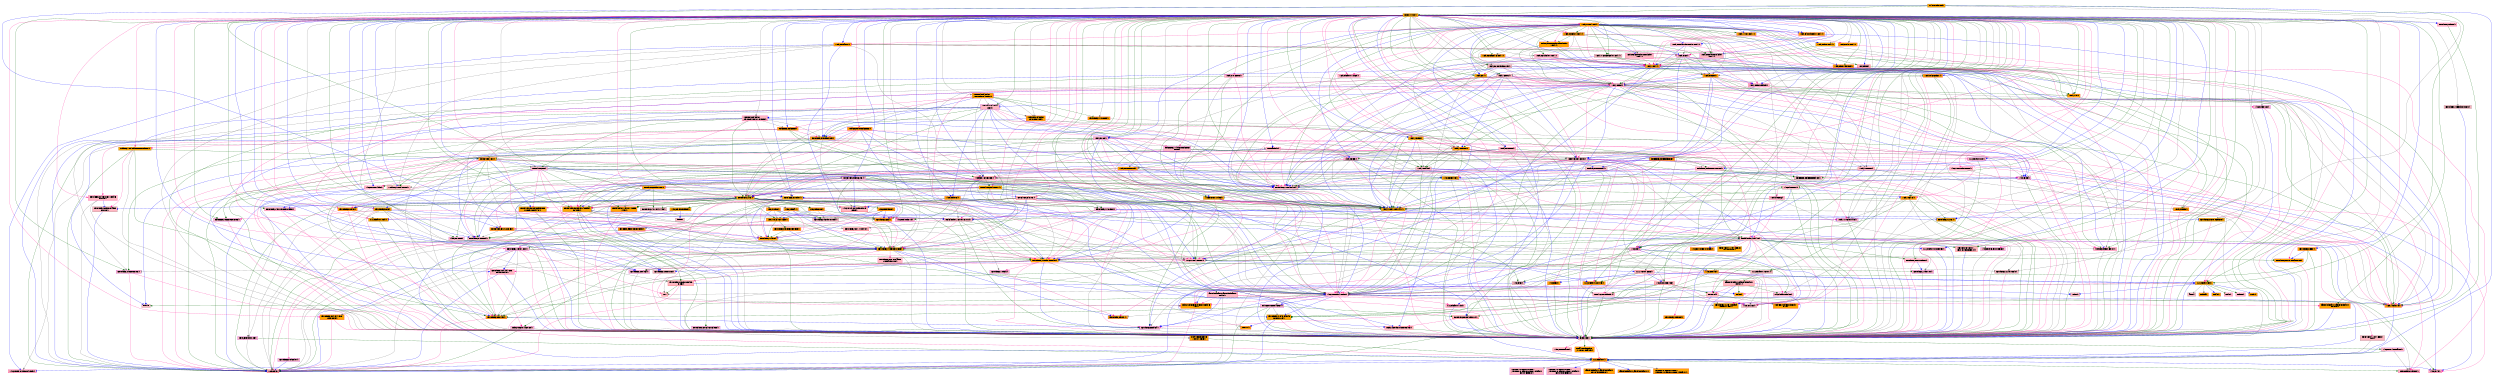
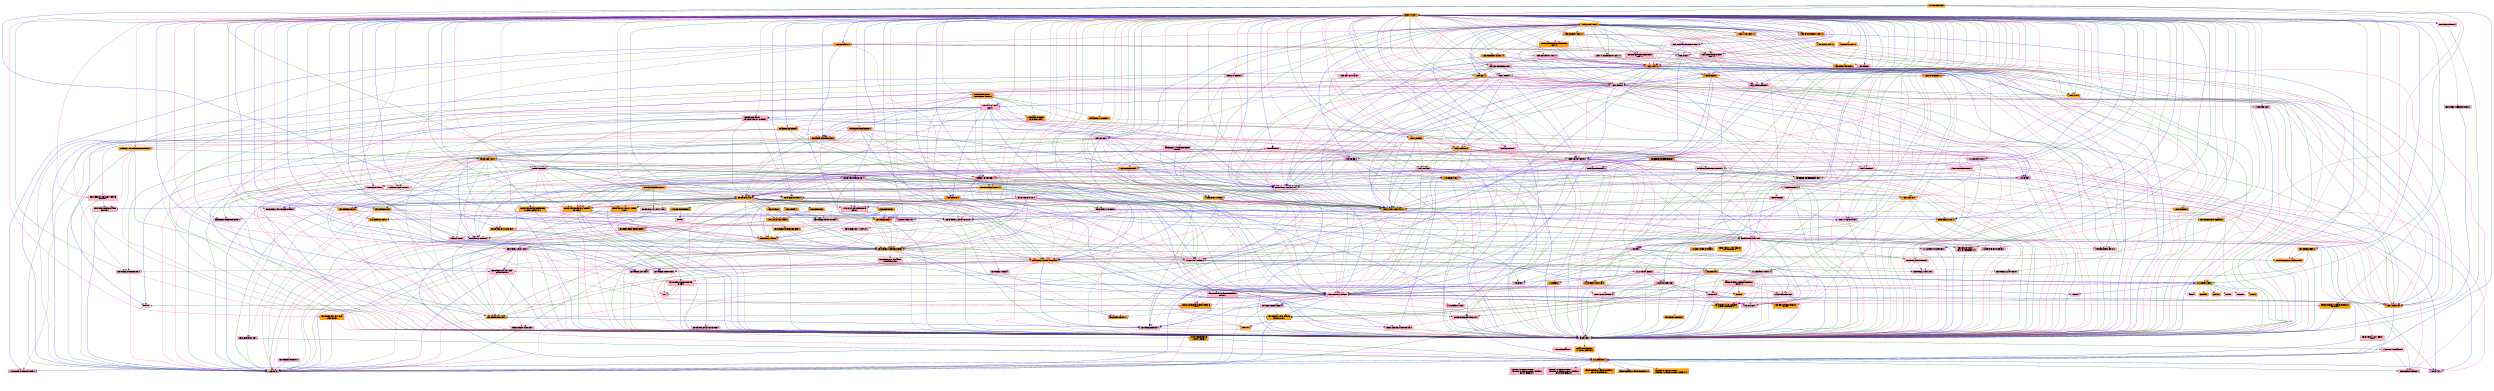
node "Math/PlatformMisc2d.h": label "Math/PlatformMisc2d.h" -> "Math/ConvexHull2d.h"
node "Templates/IsArrayOrRefOf PlatformMath.h": label "Templates/IsArrayOrRefOf PlatformMath.h" -> "Templates/IsArrayOrRefOf TypeByPredicate.h"
